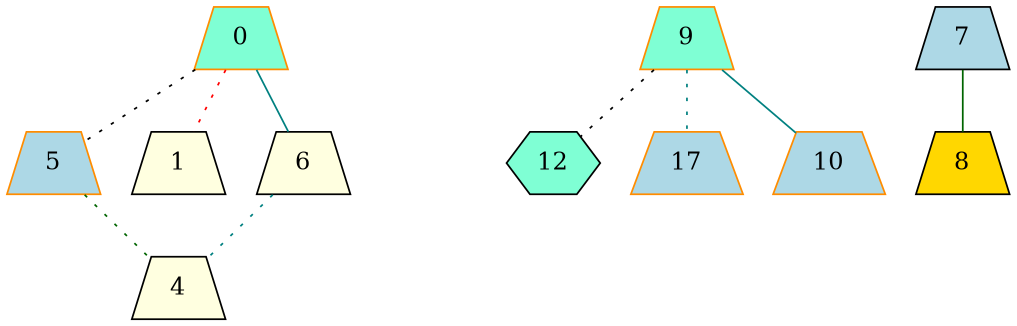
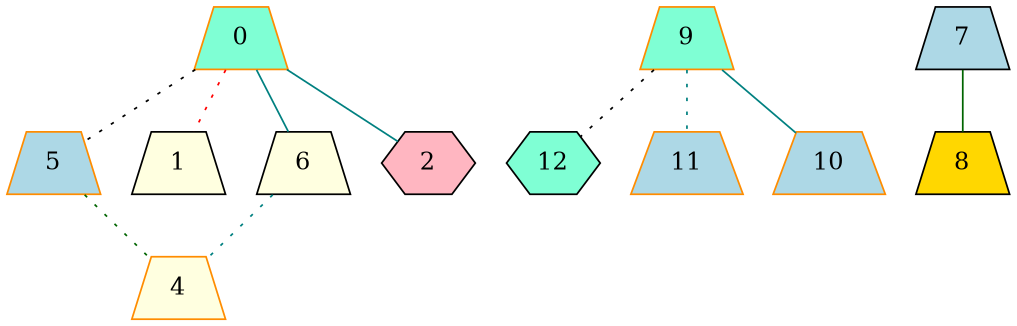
node "2": added
node "17": label "17" -> "11"
node "4": color black -> darkorange
